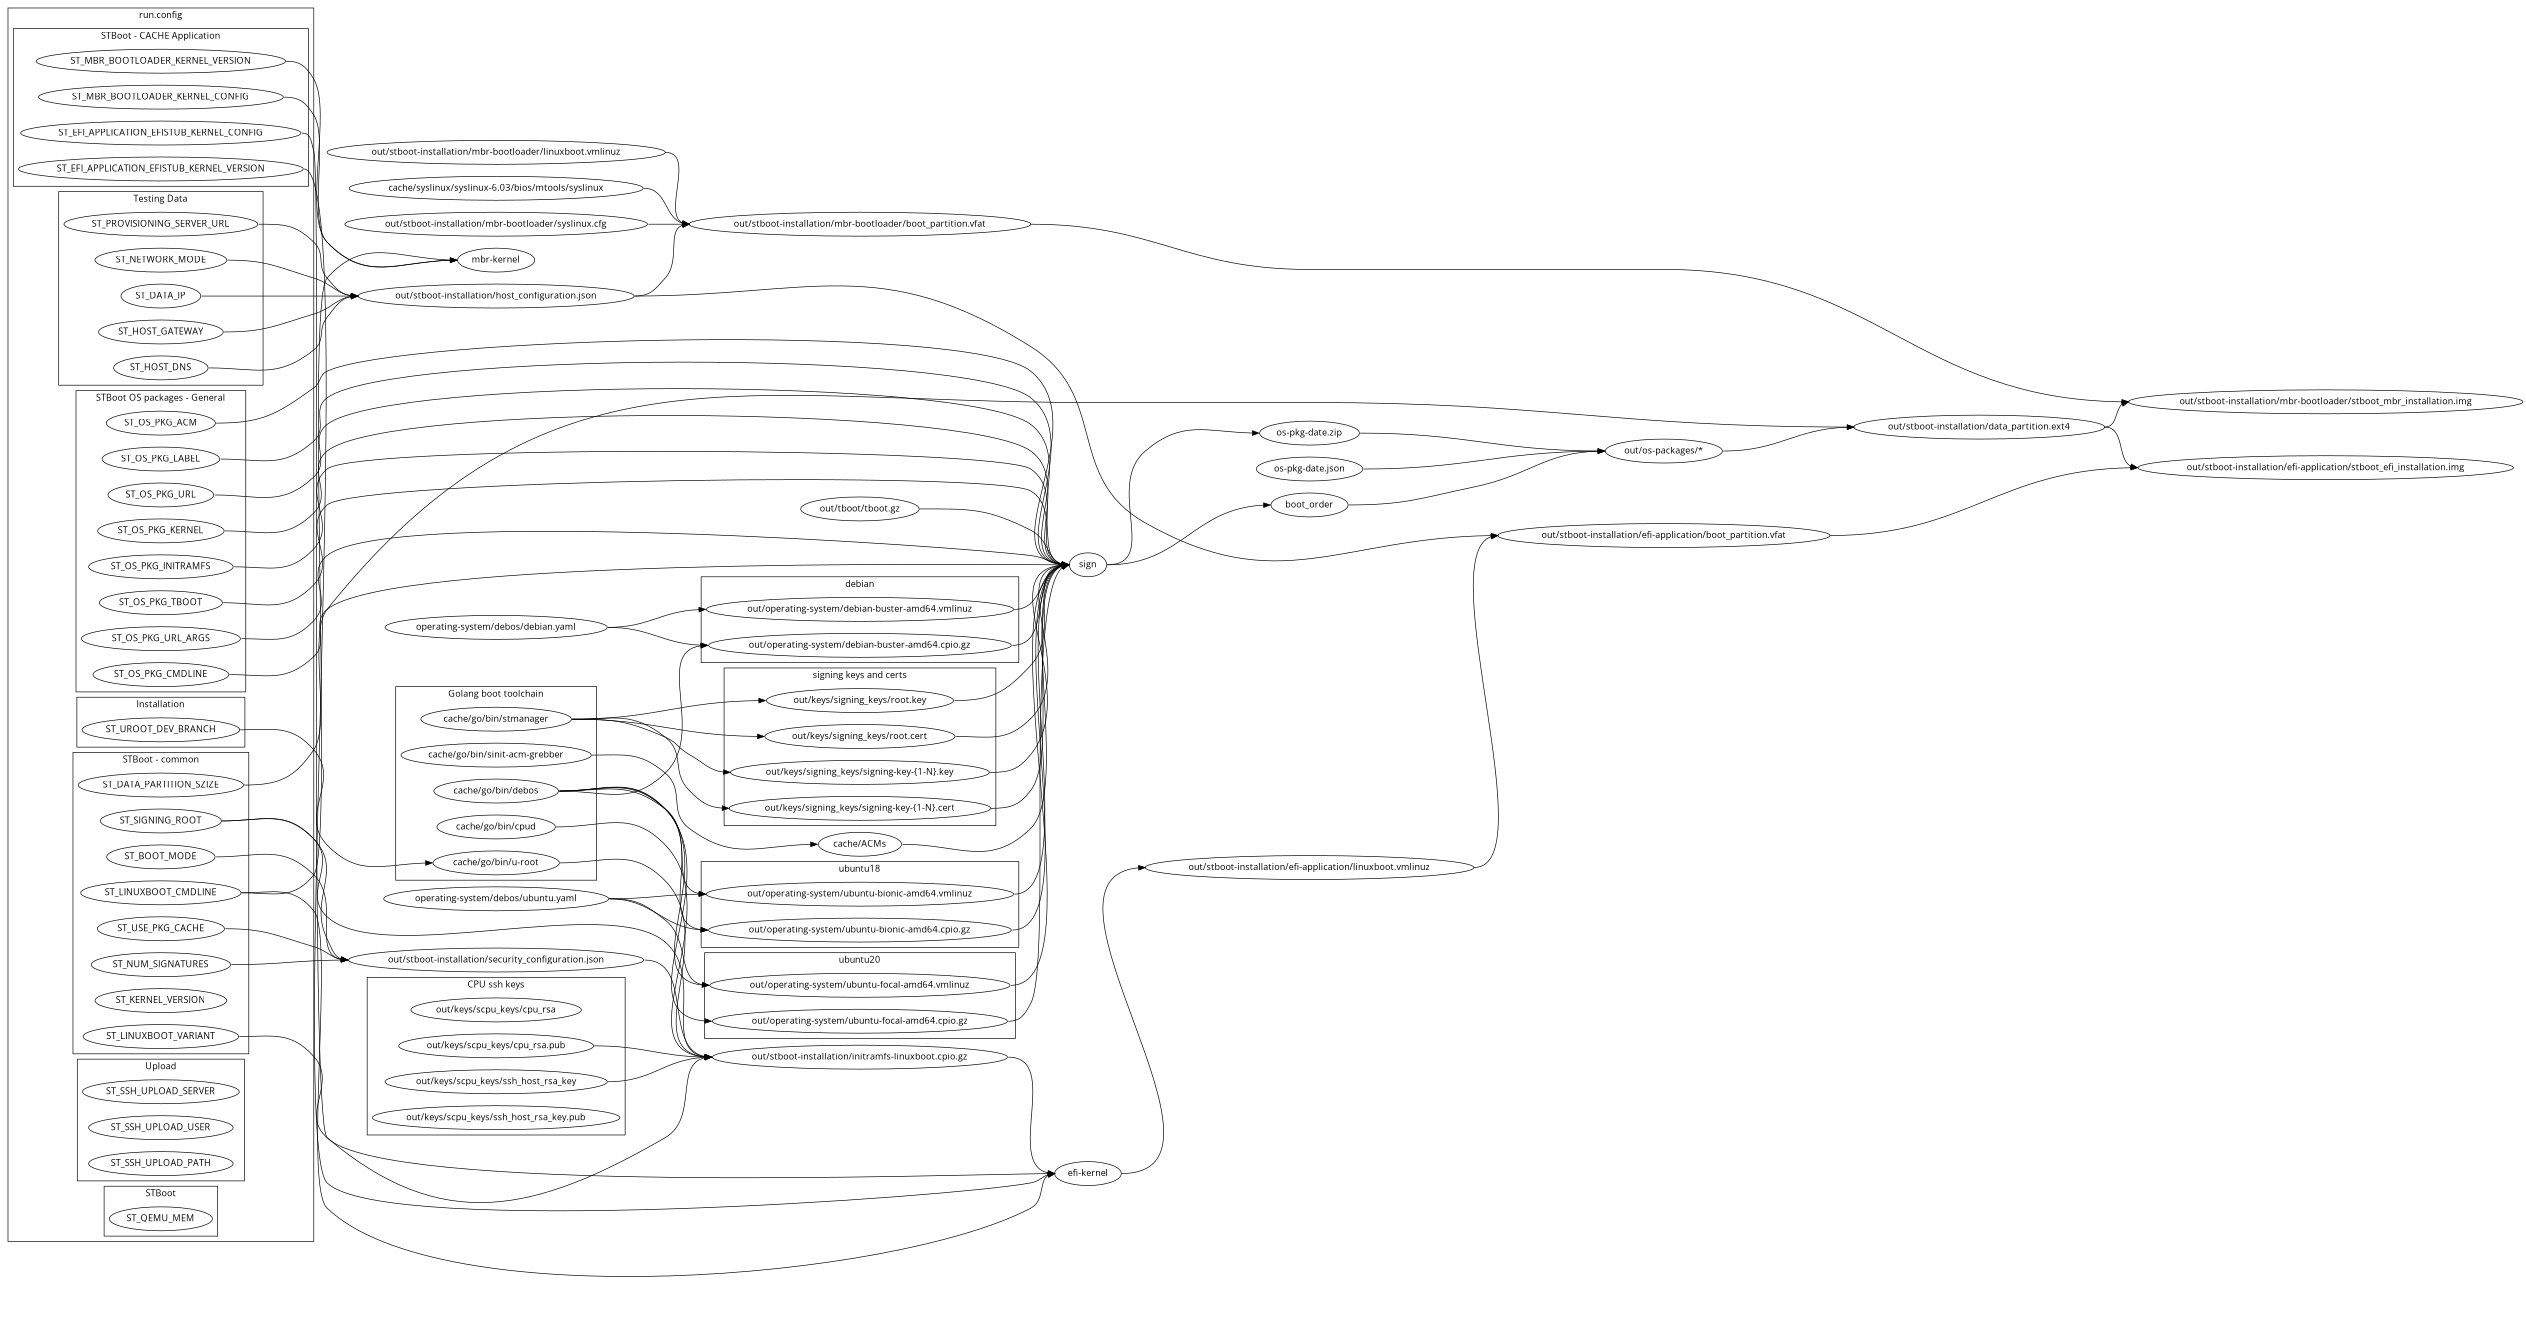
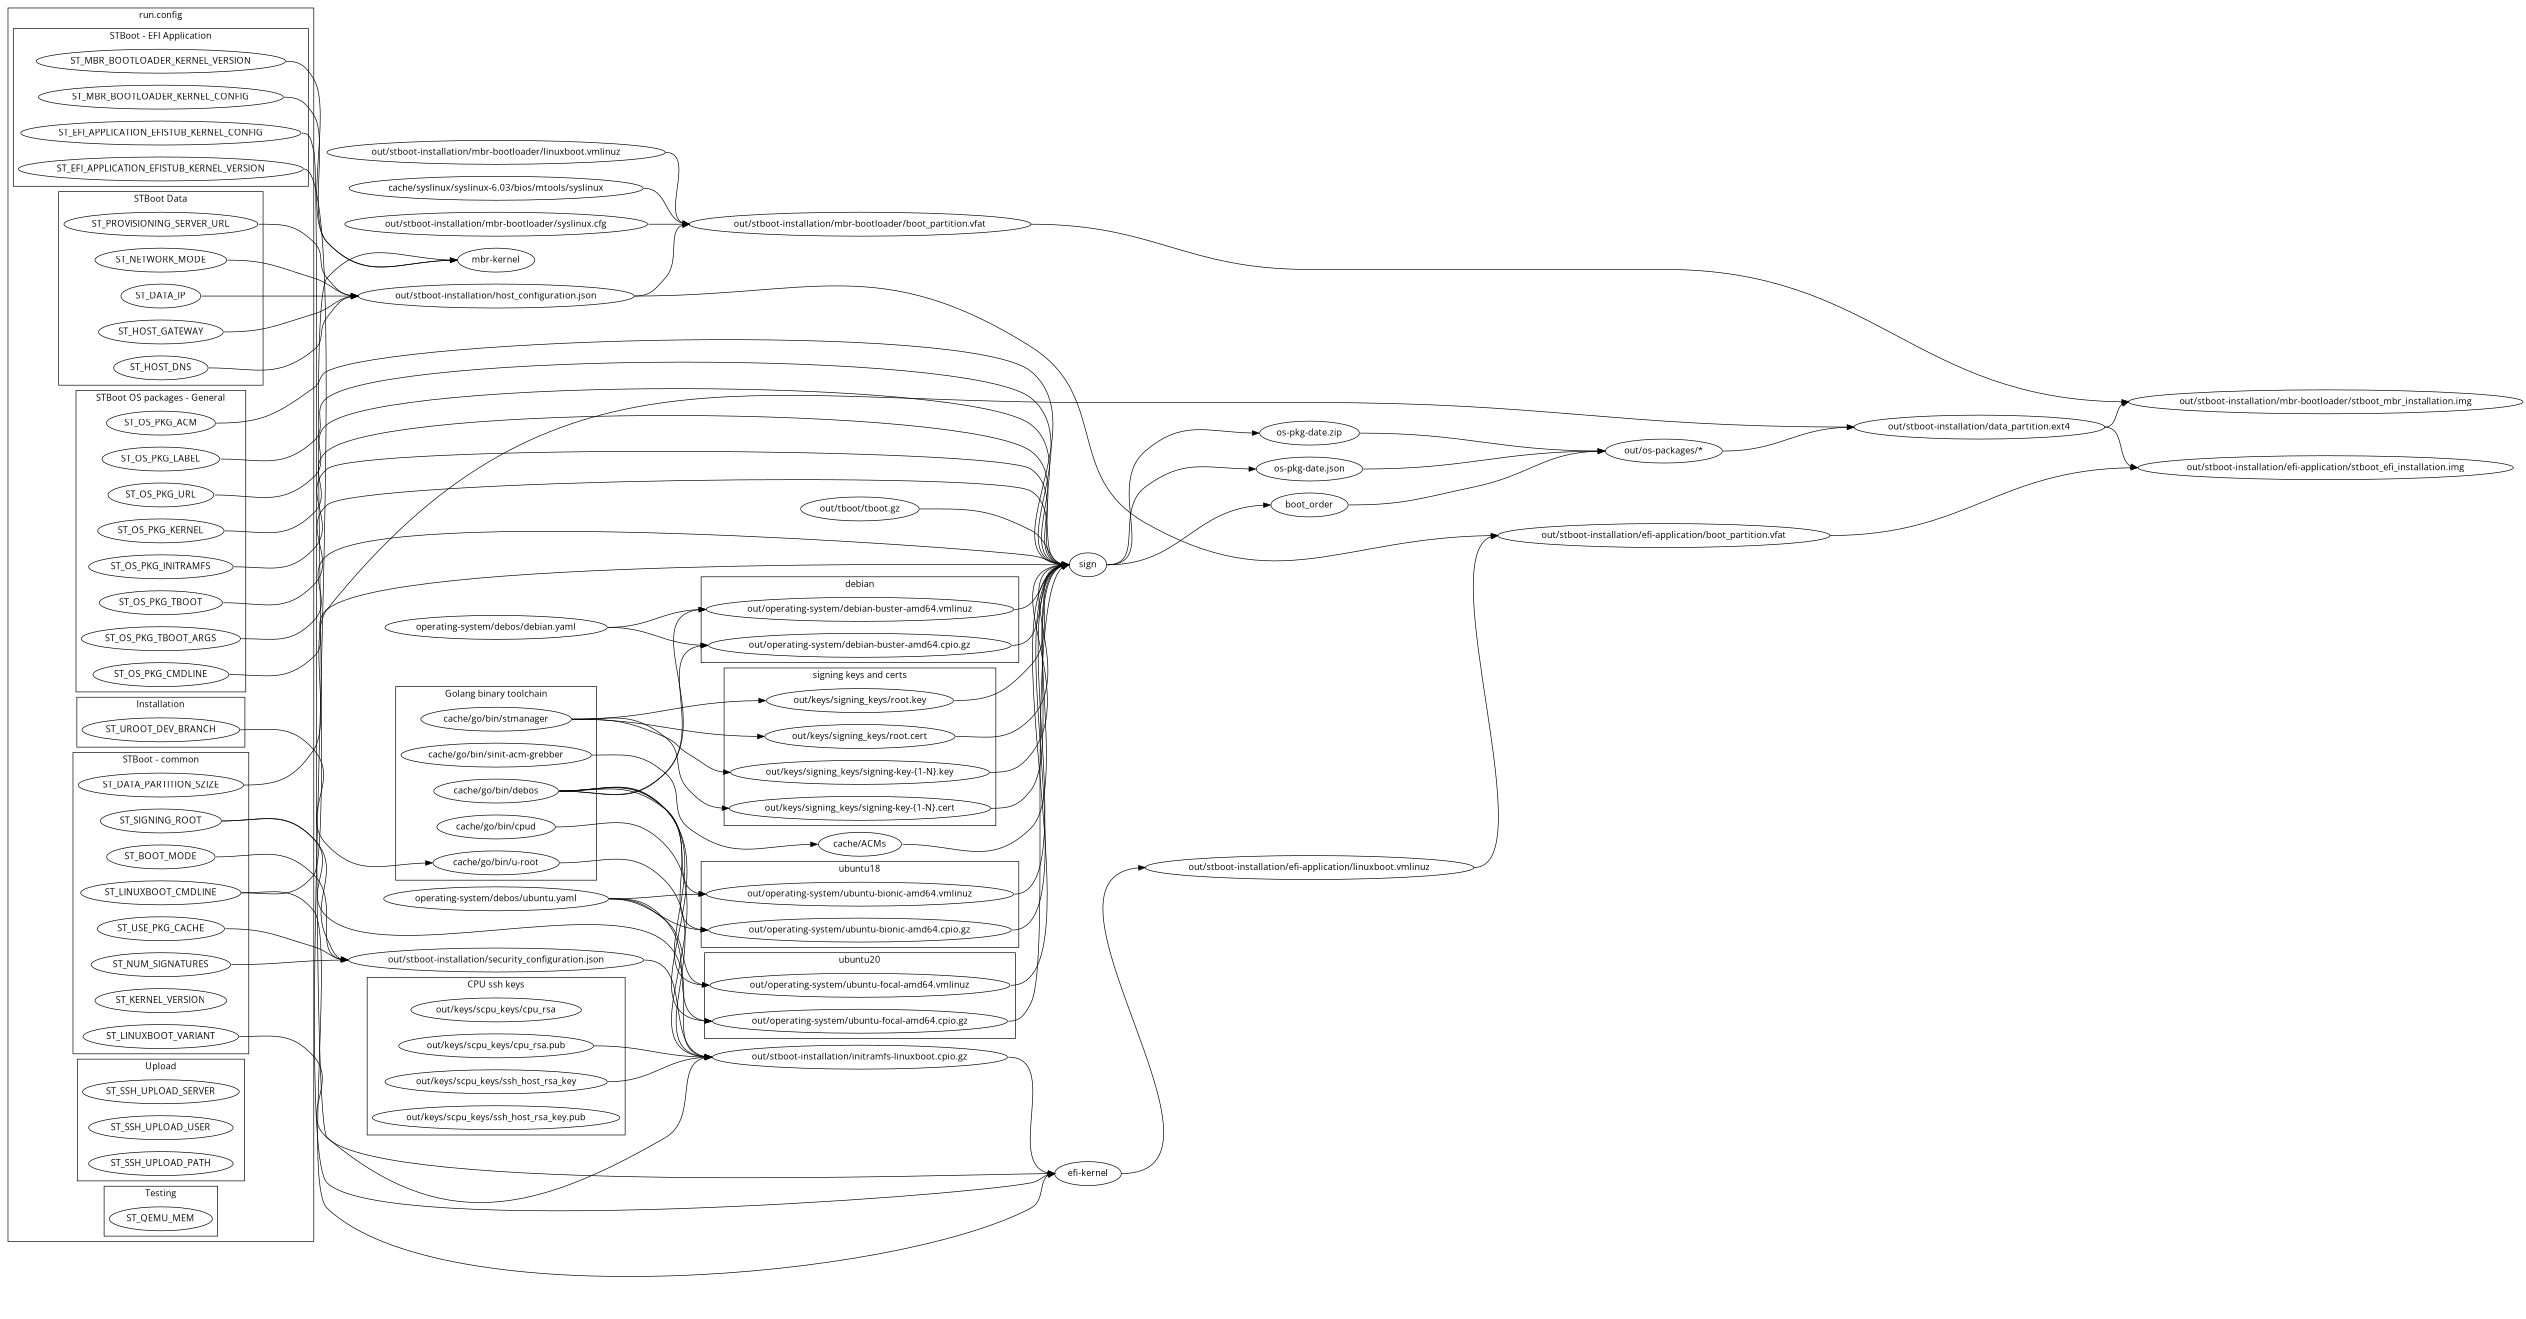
cluster "STBoot - CACHE Application": label "STBoot - CACHE Application" -> "STBoot - EFI Application"
cluster "Testing Data": label "Testing Data" -> "STBoot Data"
edge "sign" -> "os-pkg-date.json": added
node "ST_OS_PKG_URL_ARGS": label "ST_OS_PKG_URL_ARGS" -> "ST_OS_PKG_TBOOT_ARGS"
cluster "Golang boot toolchain": label "Golang boot toolchain" -> "Golang binary toolchain"
edge "cache/go/bin/debos" -> "out/operating-system/debian-buster-amd64.vmlinuz": added
edge "operating-system/debos/ubuntu.yaml" -> "out/operating-system/ubuntu-focal-amd64.cpio.gz": added
cluster "STBoot": label "STBoot" -> "Testing"
